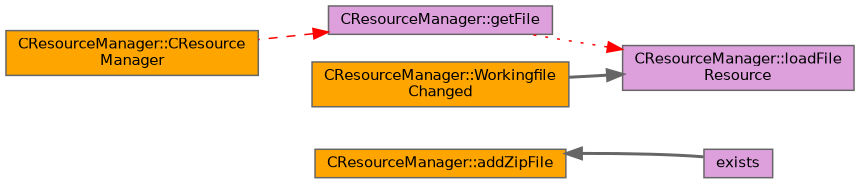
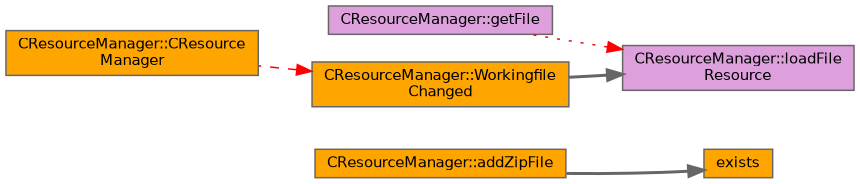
edge "CResourceManager::CResource Manager" -> "CResourceManager::getFile": now "CResourceManager::CResource Manager" -> "CResourceManager::Workingfile Changed"
edge "exists" -> "CResourceManager::addZipFile": reversed
node "exists": fillcolor plum -> orange
